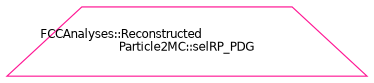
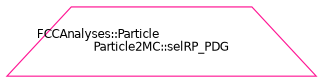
node "FCCAnalyses::Reconstructed Particle2MC::selRP_PDG": label "FCCAnalyses::Reconstructed Particle2MC::selRP_PDG" -> "FCCAnalyses::Particle Particle2MC::selRP_PDG"
